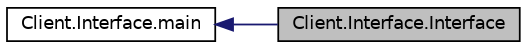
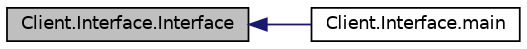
edge "Client.Interface.Interface" -> "Client.Interface.main": reversed
